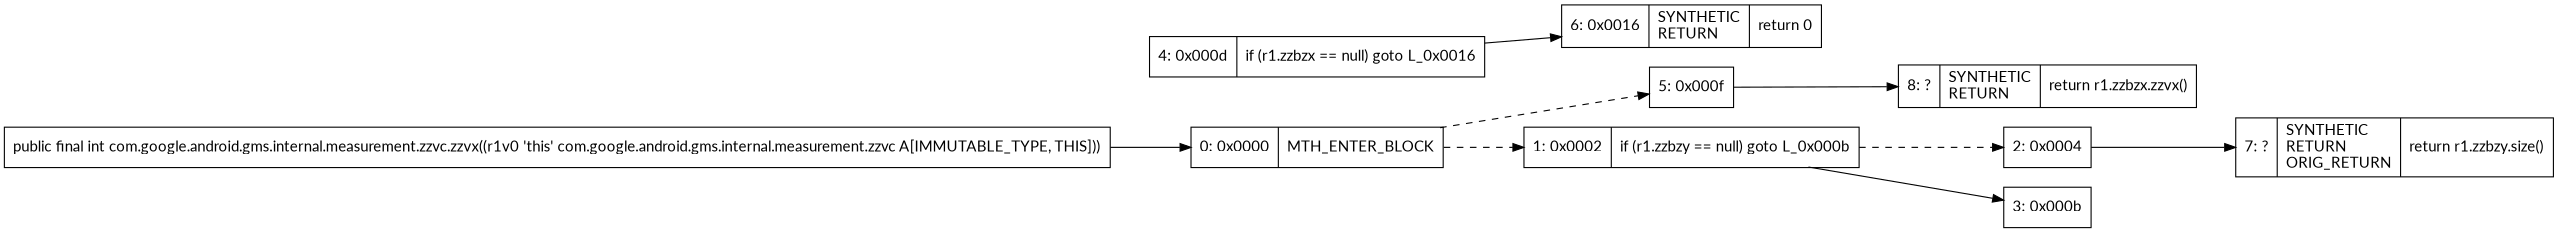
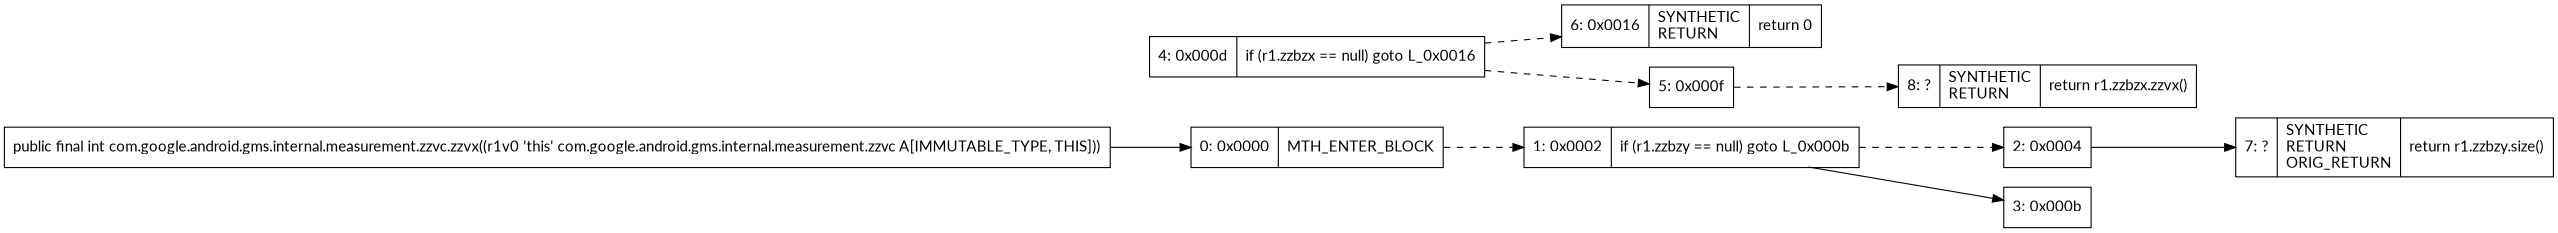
edge "4: 0x000d" -> "6: 0x0016": style solid -> dashed
edge "5: 0x000f" -> "8: ?": style solid -> dashed
edge "0: 0x0000" -> "5: 0x000f": now "4: 0x000d" -> "5: 0x000f"
